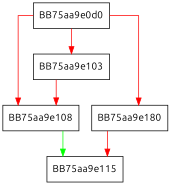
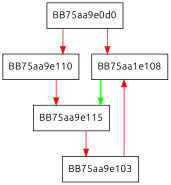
edge "BB75aa9e0d0" -> "BB75aa9e103": now "BB75aa9e115" -> "BB75aa9e103"
node "BB75aa9e108": label "BB75aa9e108" -> "BB75aa1e108"
node "BB75aa9e180": label "BB75aa9e180" -> "BB75aa9e110"
